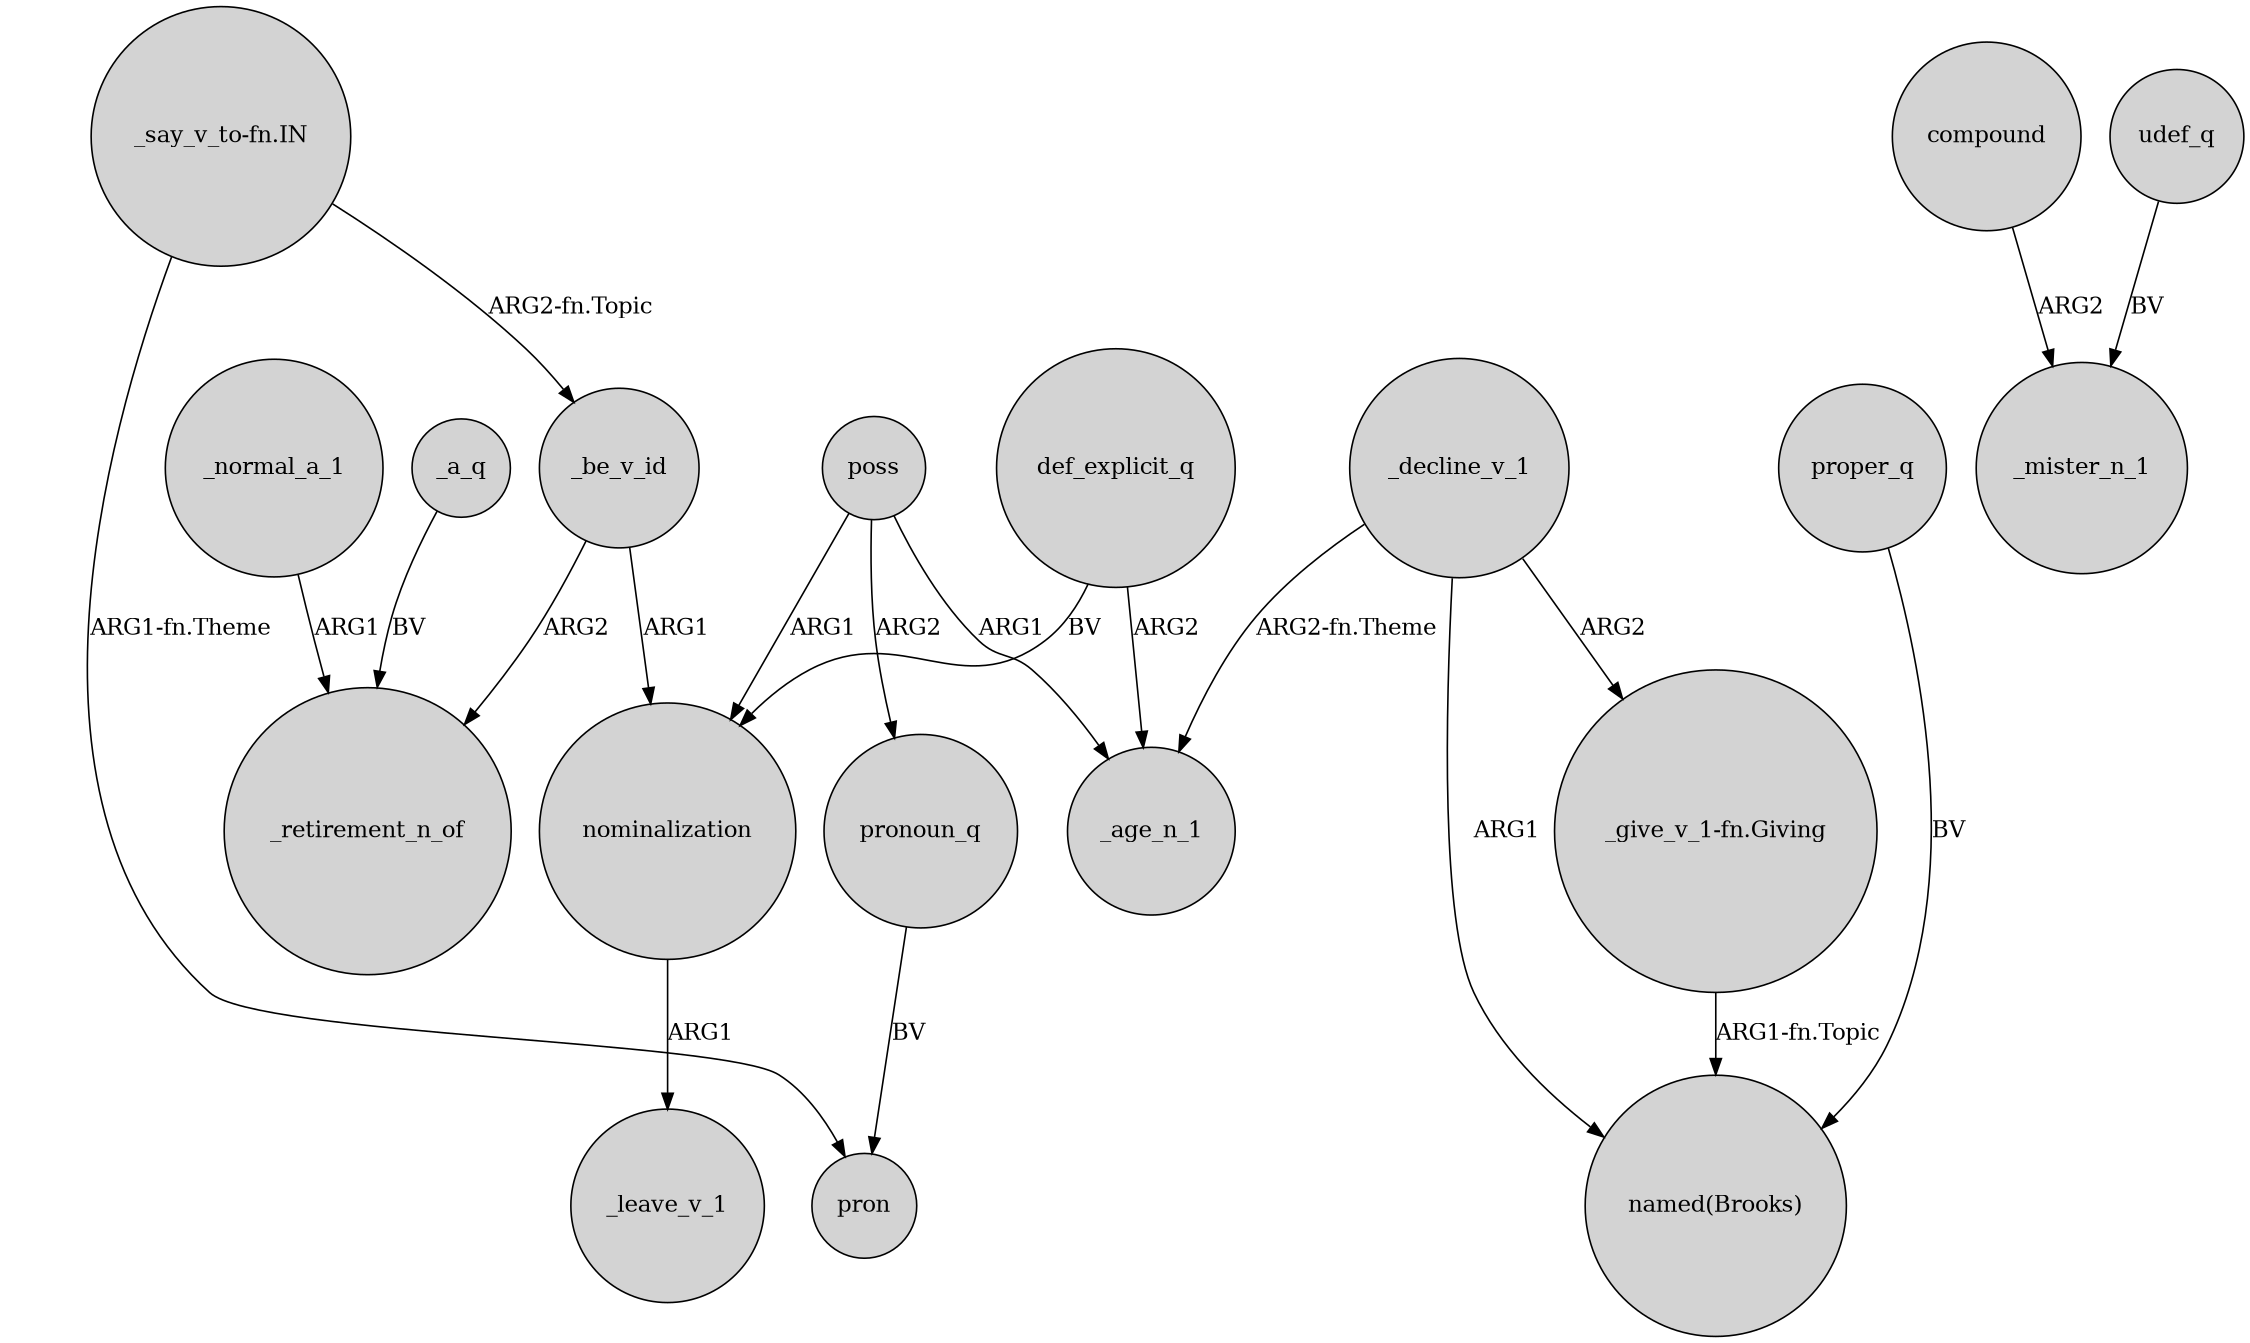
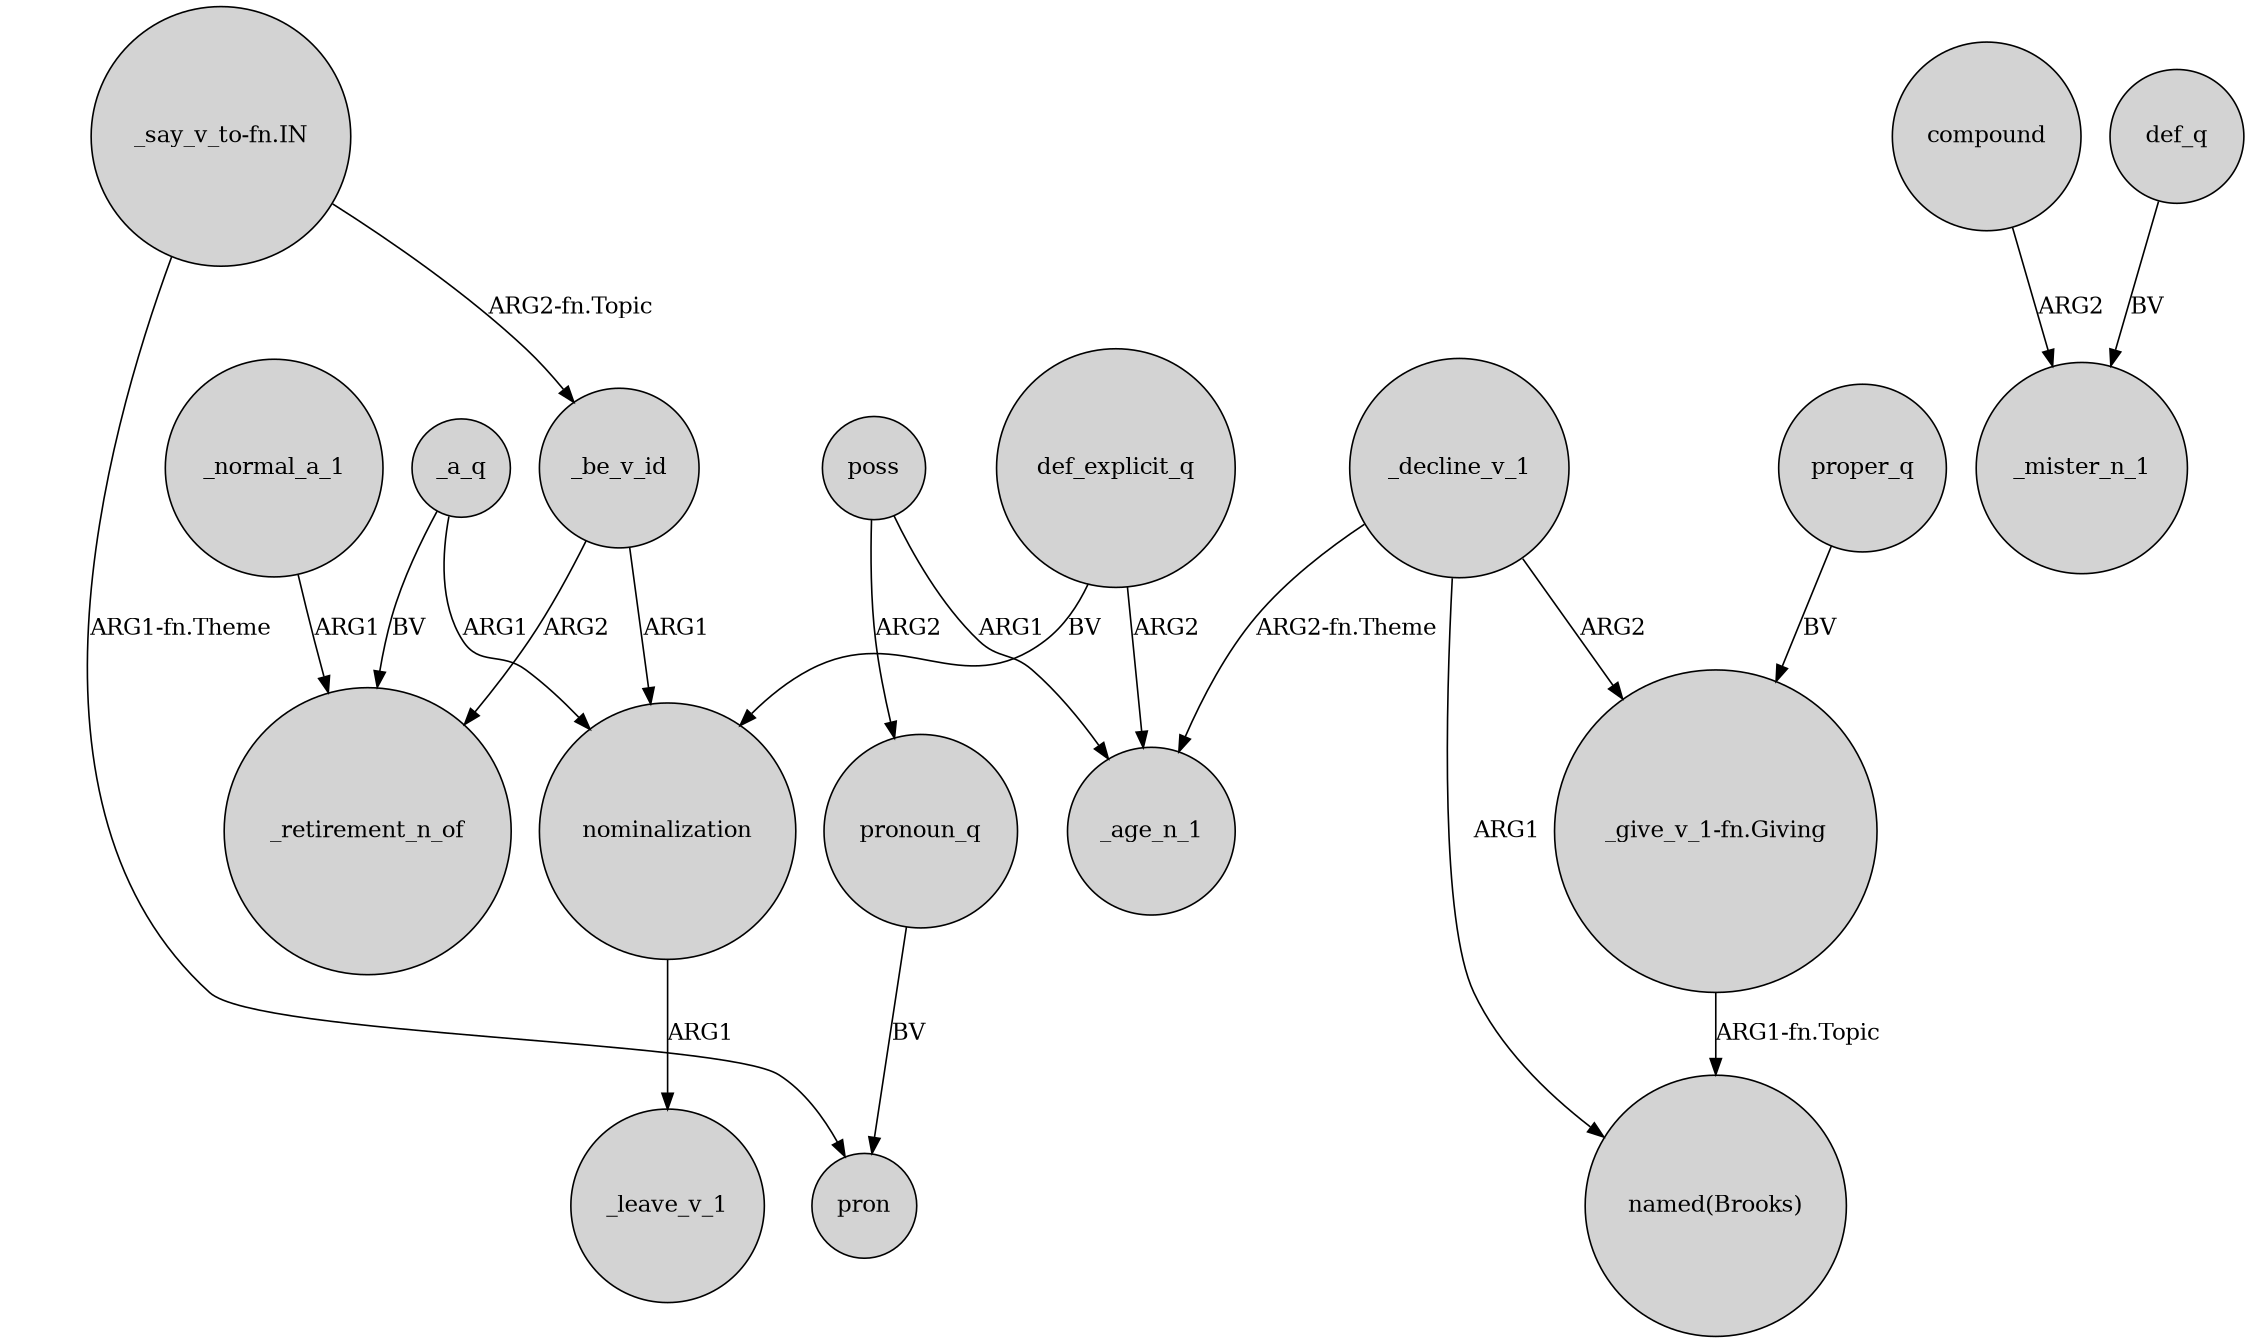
node "udef_q": label "udef_q" -> "def_q"
edge "poss" -> "nominalization": now "_a_q" -> "nominalization"
edge "proper_q" -> "named(Brooks)": now "proper_q" -> "_give_v_1-fn.Giving"
